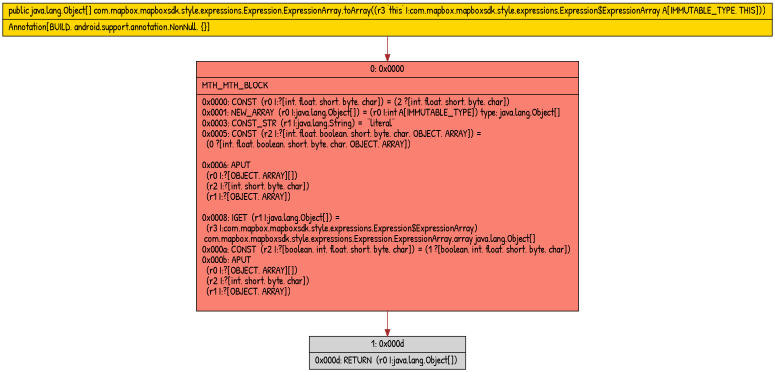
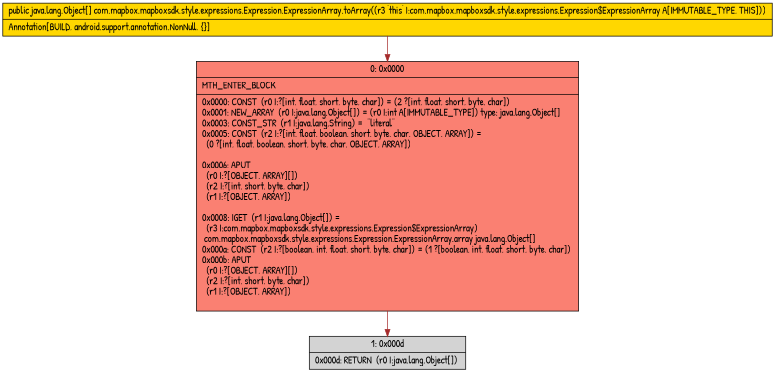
node "0: 0x0000": text "MTH_MTH_BLOCK" -> "MTH_ENTER_BLOCK"
